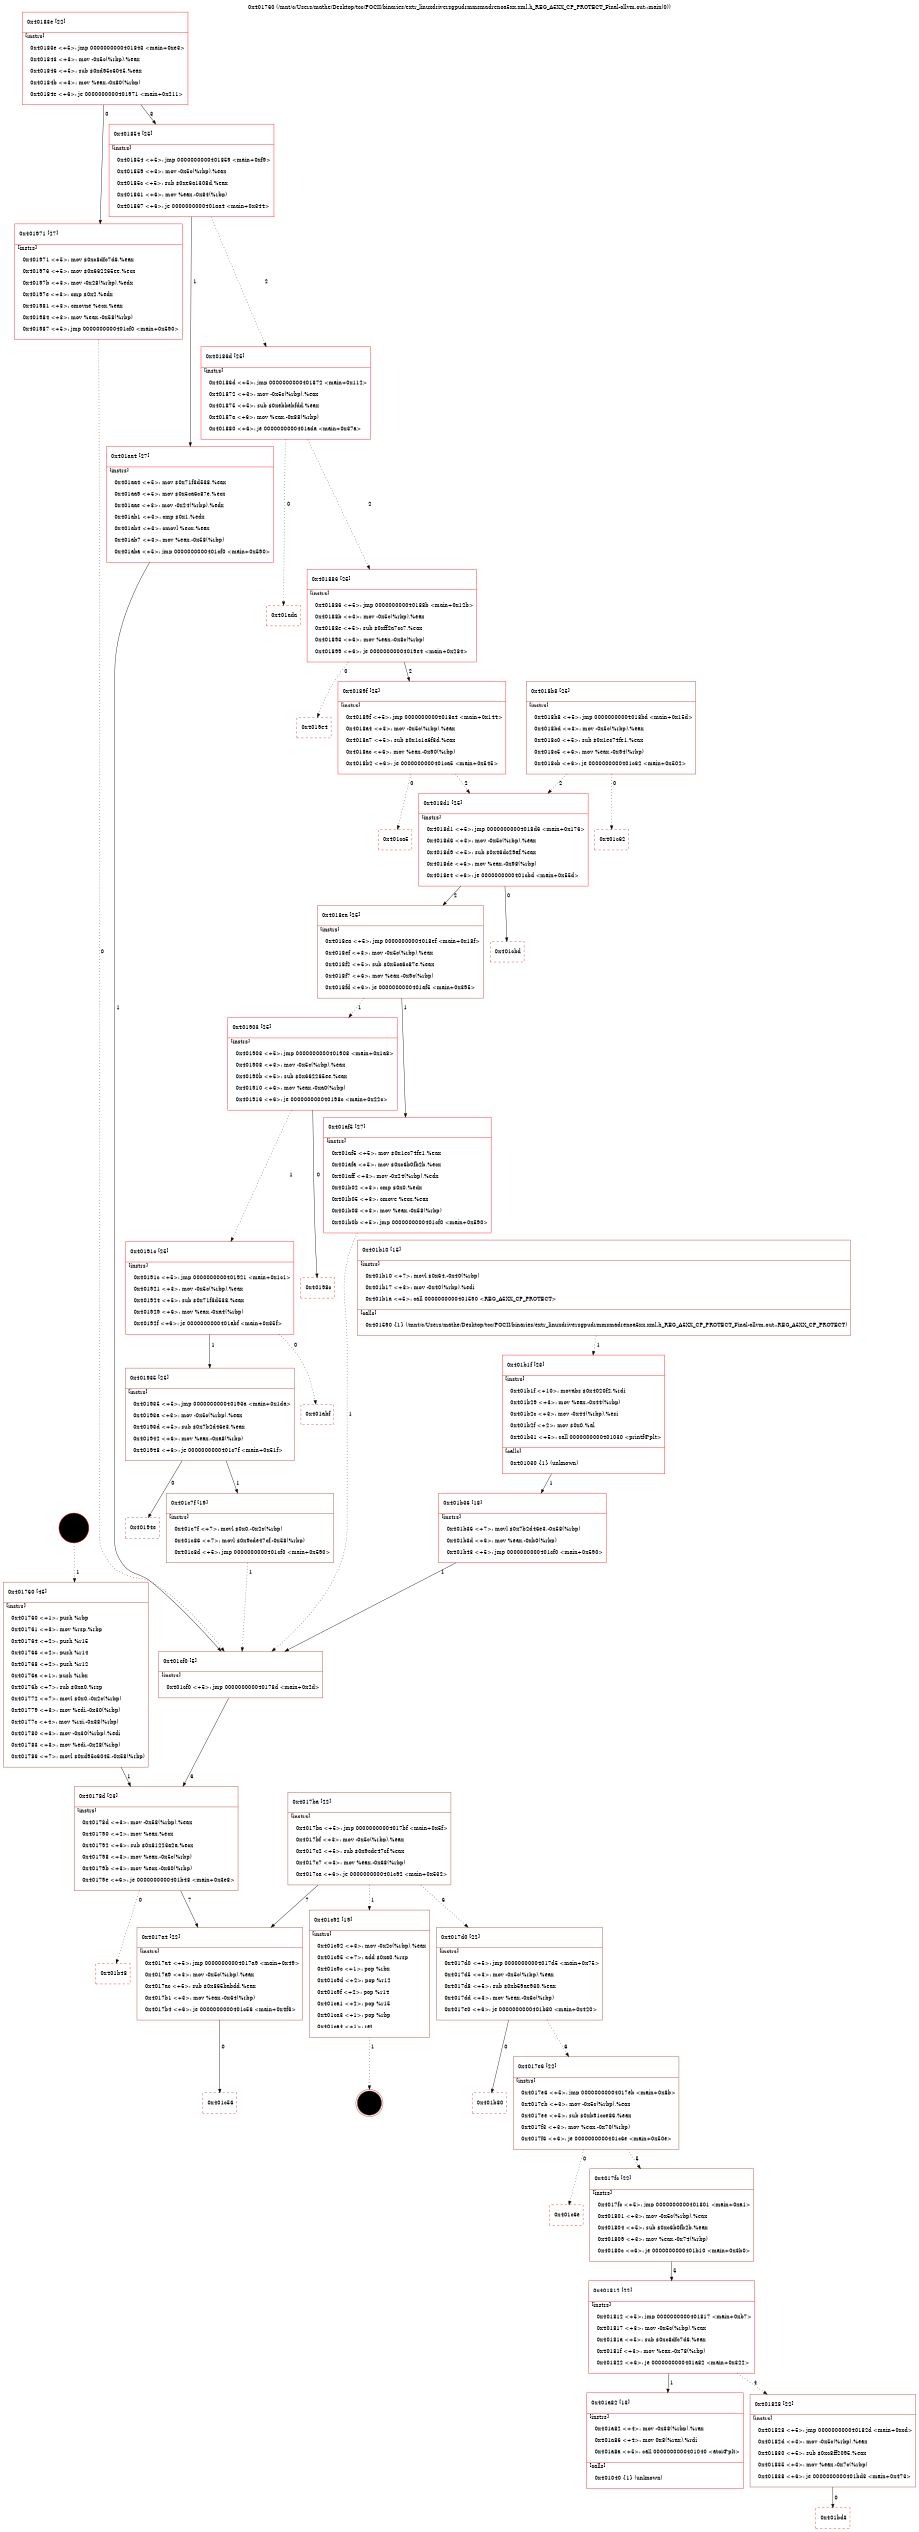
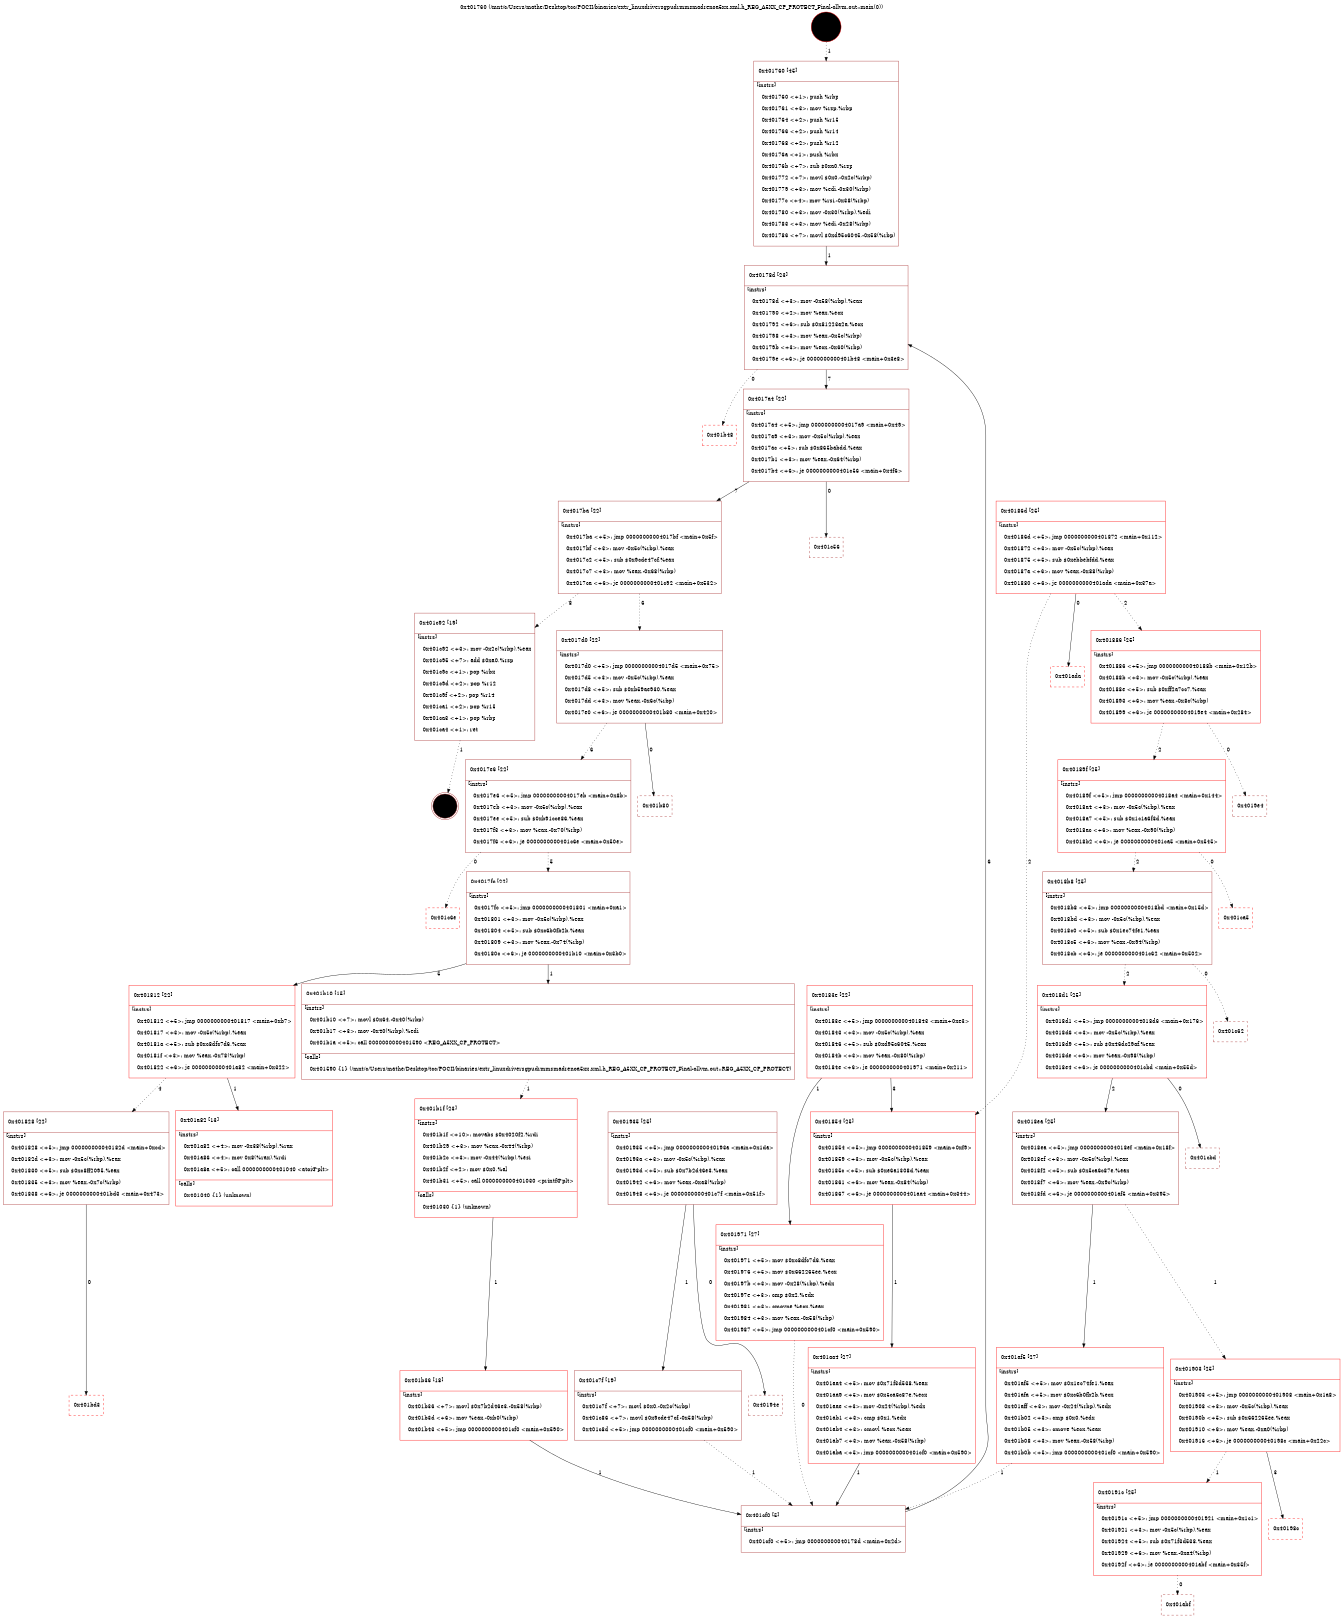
edge "0x40183e [22]" -> "0x401971 [27]": label " 0" -> " 1"
edge "0x401854 [25]" -> "0x40186d [25]": reversed
edge "0x40186d [25]" -> "0x401ada": style dotted -> solid
edge "0x401886 [25]" -> "0x40189f [25]": style solid -> dotted
edge "0x40189f [25]" -> "0x4018d1 [25]": now "0x40189f [25]" -> "0x4018b8 [25]"
edge "0x4017fc [22]" -> "0x401b10 [15]": added, label "1"
edge "0x401903 [25]" -> "0x40198c": label " 0" -> " 3"
edge "0x40191c [25]" -> "0x401935 [25]": removed, label "1"
edge "0x4017ba [22]" -> "0x401c92 [19]": label " 1" -> " 8"
edge "0x4017ba [22]" -> "0x4017a4 [22]": reversed
